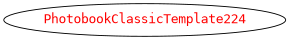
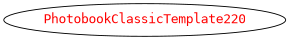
node "PhotobookClassicTemplate224": label "PhotobookClassicTemplate224" -> "PhotobookClassicTemplate220"
